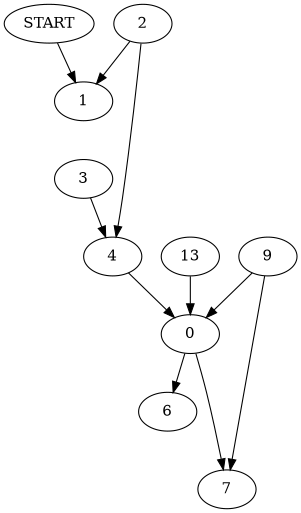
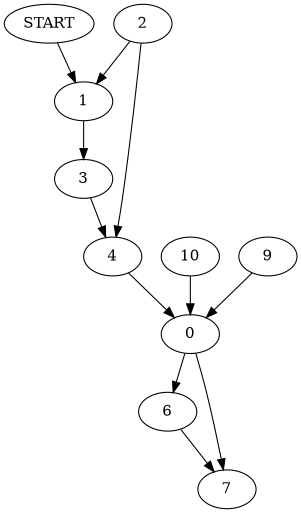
edge "1" -> "3": added
node "13": label "13" -> "10"
edge "9" -> "7": now "6" -> "7"
